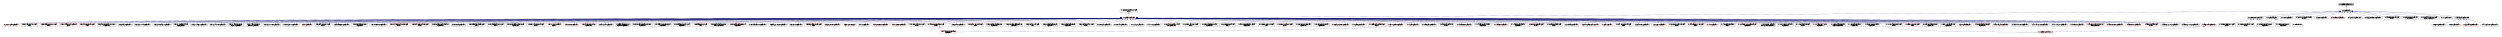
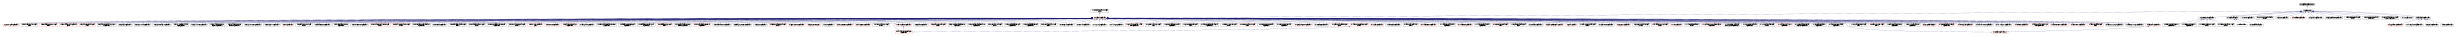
node "itkBinaryMedianImageFilter.h": removed
node "itkDifferenceOfGaussians GradientImageFilter.h": removed
node "itkPolylineMask2DImageFilter.h": removed
node "itkImageSeriesReader.h": added
